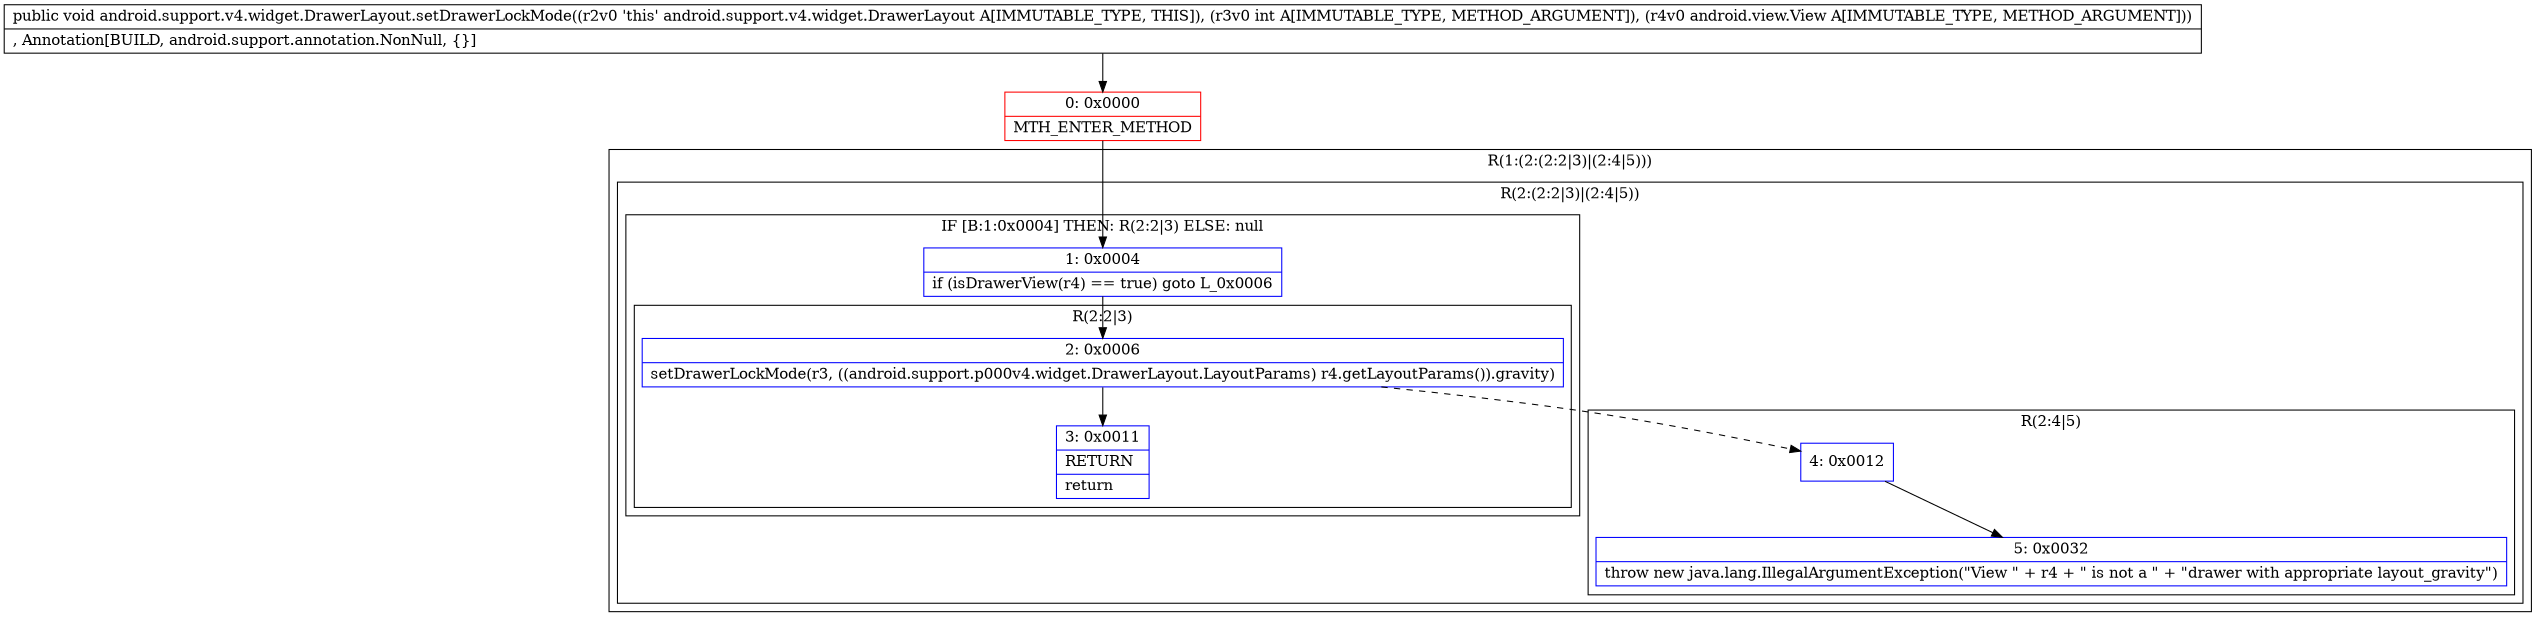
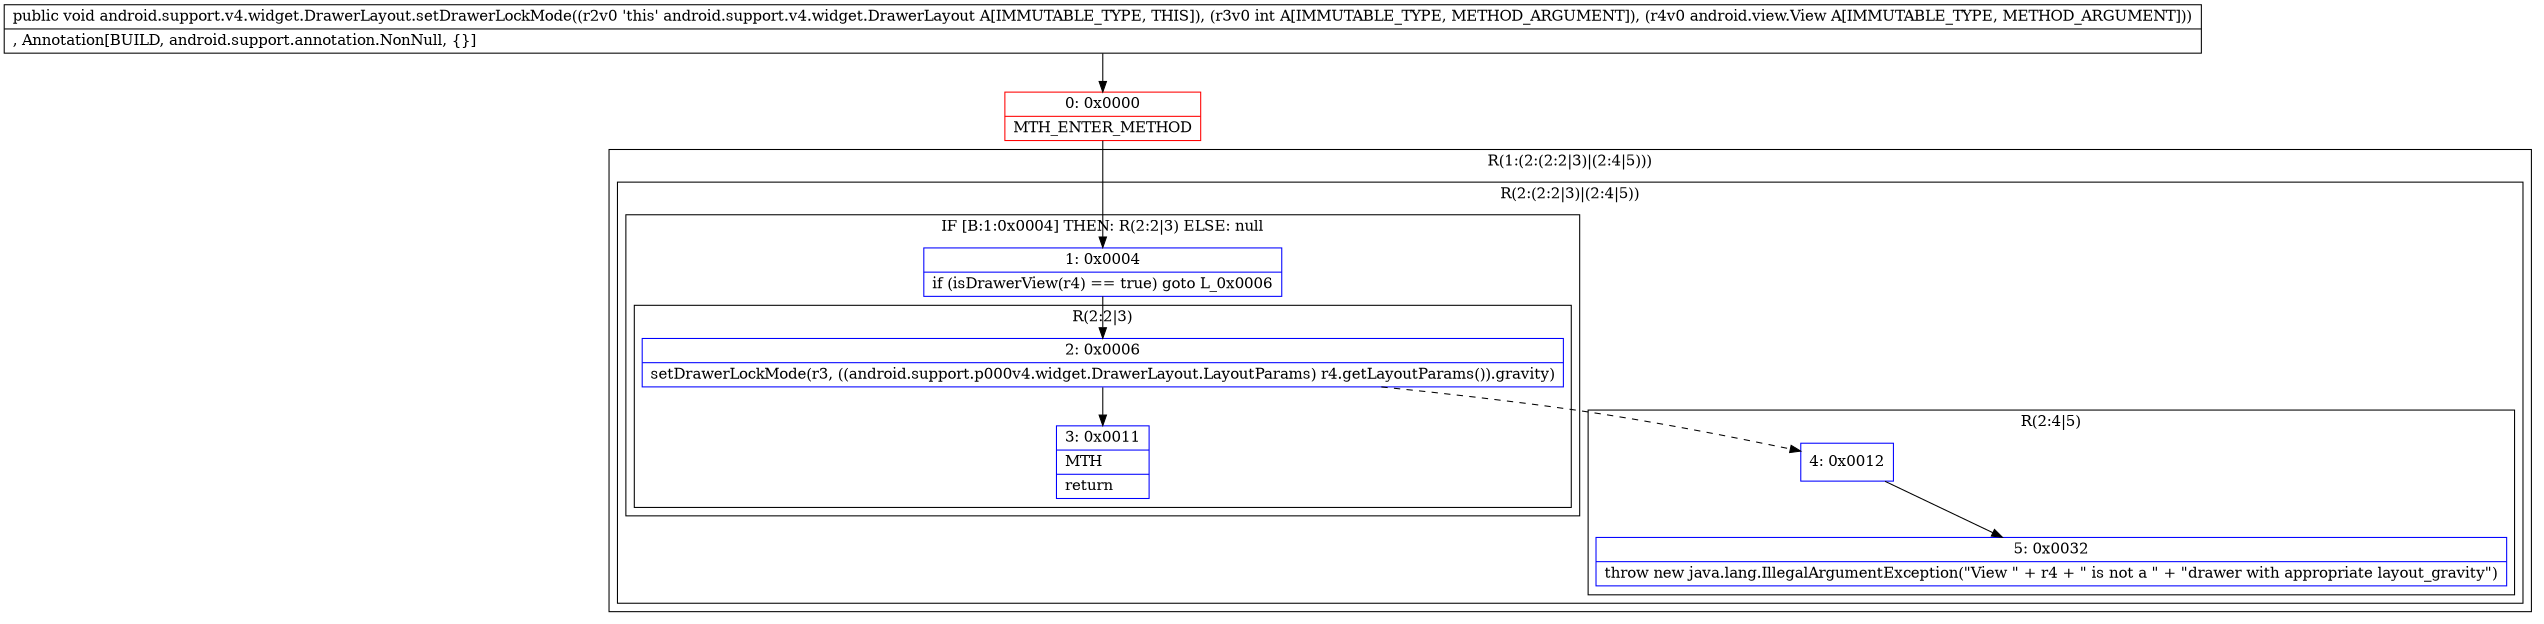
node "3: 0x0011": text "RETURN" -> "MTH"
